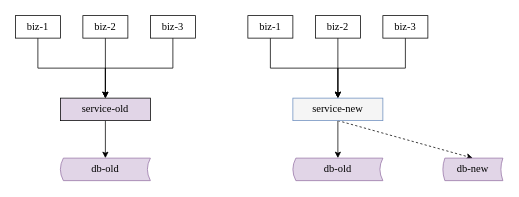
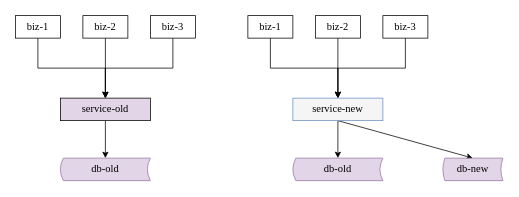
edge "service-new" -> "db-new": style dashed -> solid
